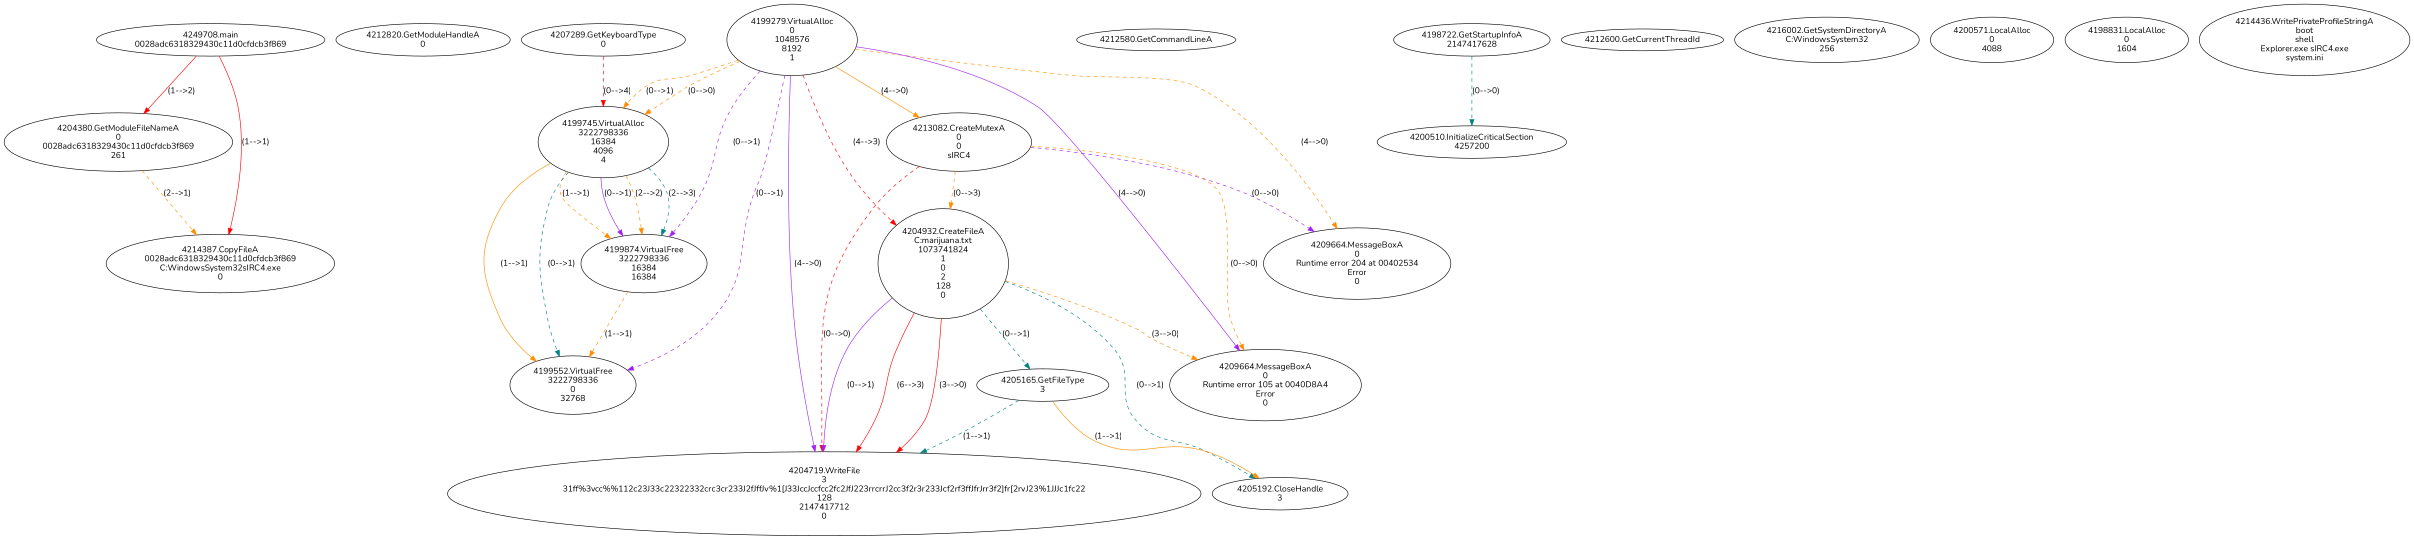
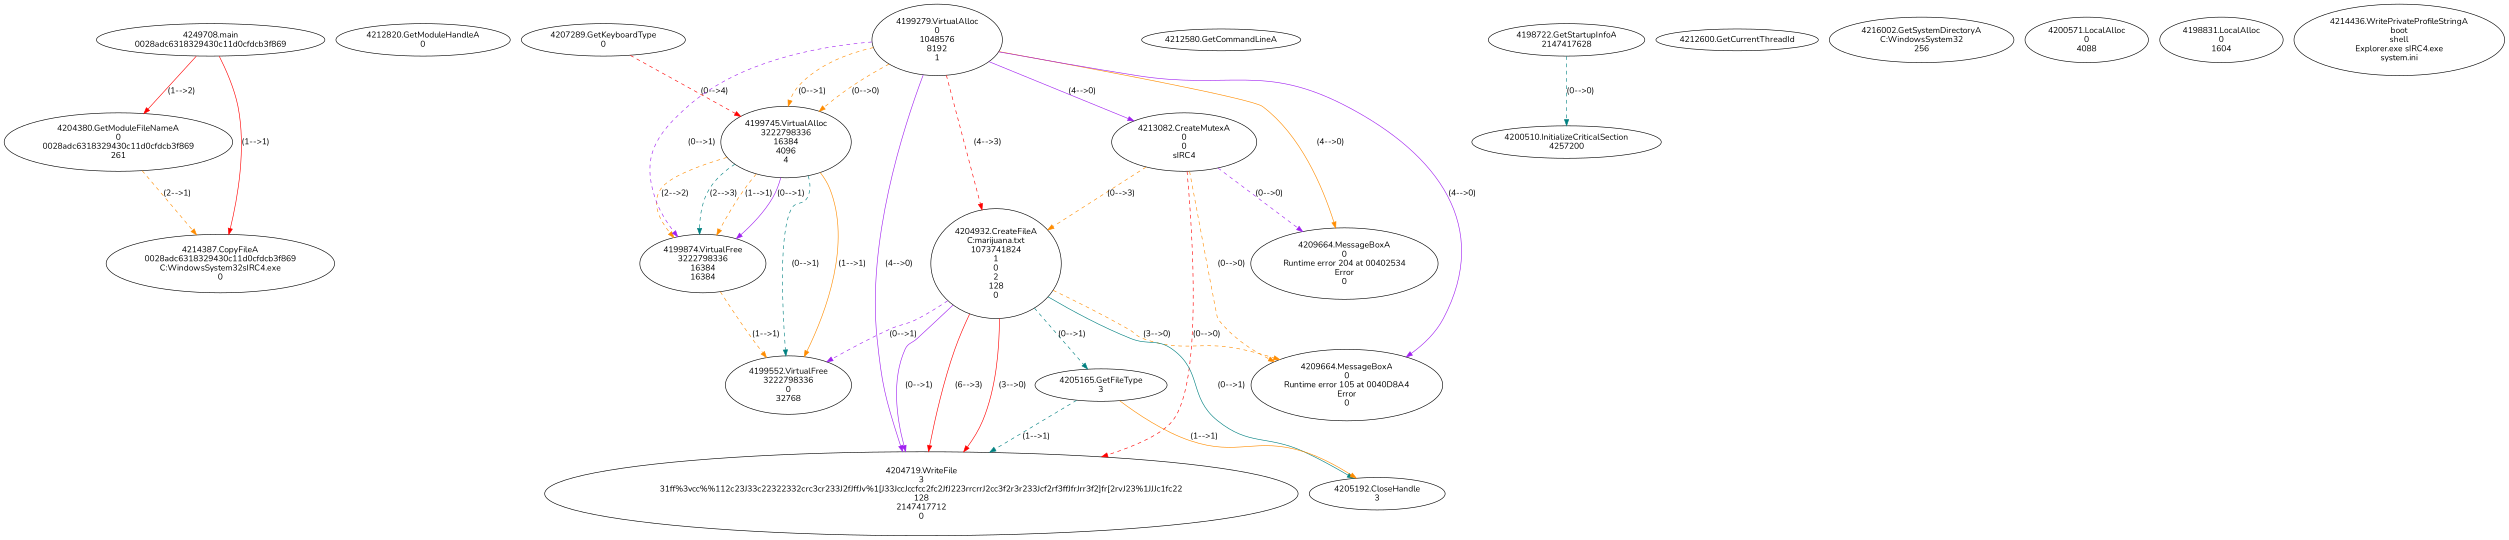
edge "4199279.VirtualAlloc 0 1048576 8192 1" -> "4209664.MessageBoxA 0 Runtime error 204 at 00402534 Error 0": style dashed -> solid
edge "4199279.VirtualAlloc 0 1048576 8192 1" -> "4213082.CreateMutexA 0 0 sIRC4": color darkorange -> purple
edge "4199279.VirtualAlloc 0 1048576 8192 1" -> "4199552.VirtualFree 3222798336 0 32768": now "4204932.CreateFileA C:marijuana.txt 1073741824 1 0 2 128 0" -> "4199552.VirtualFree 3222798336 0 32768"
edge "4204932.CreateFileA C:marijuana.txt 1073741824 1 0 2 128 0" -> "4205192.CloseHandle 3": style dashed -> solid
